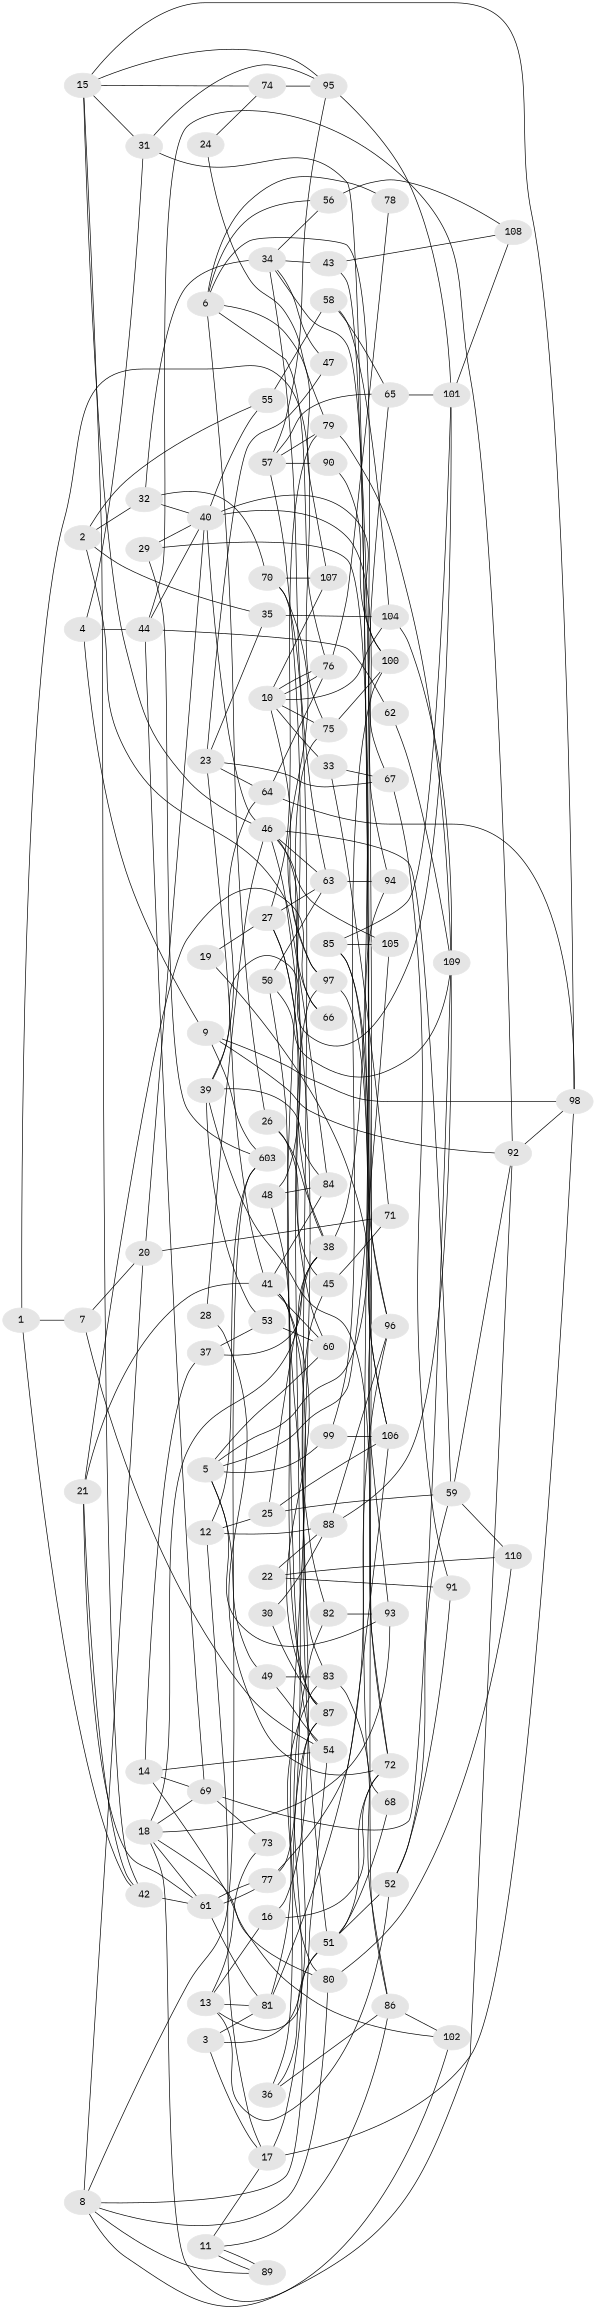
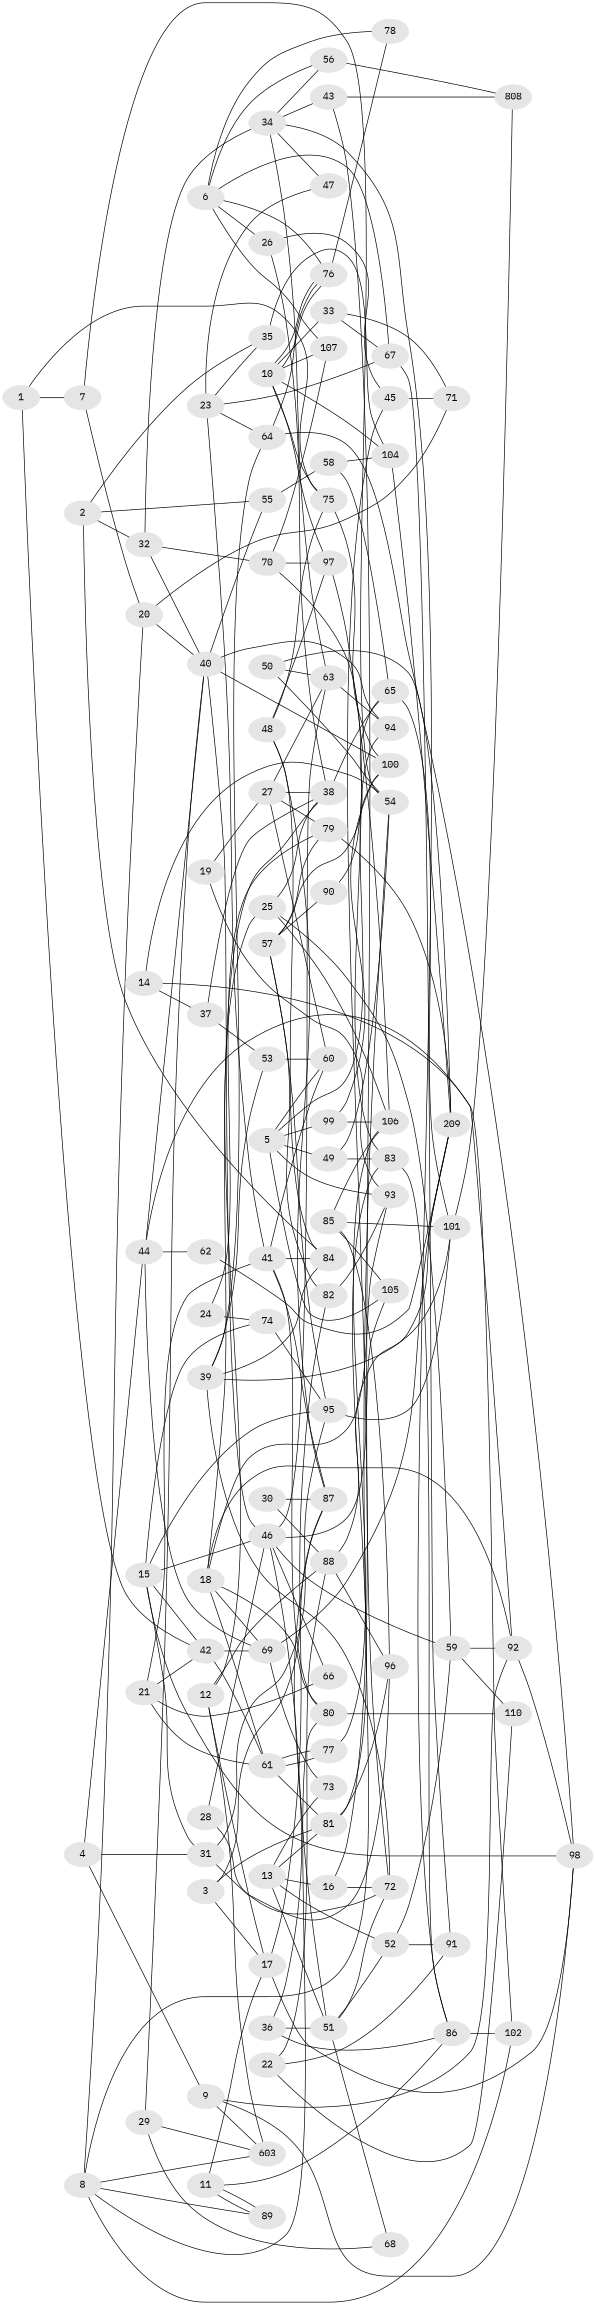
node "108": label "108" -> "808"
node "109": label "109" -> "209"
edge "97" -- "77": now "97" -- "48"
edge "14" -- "69": now "42" -- "69"
